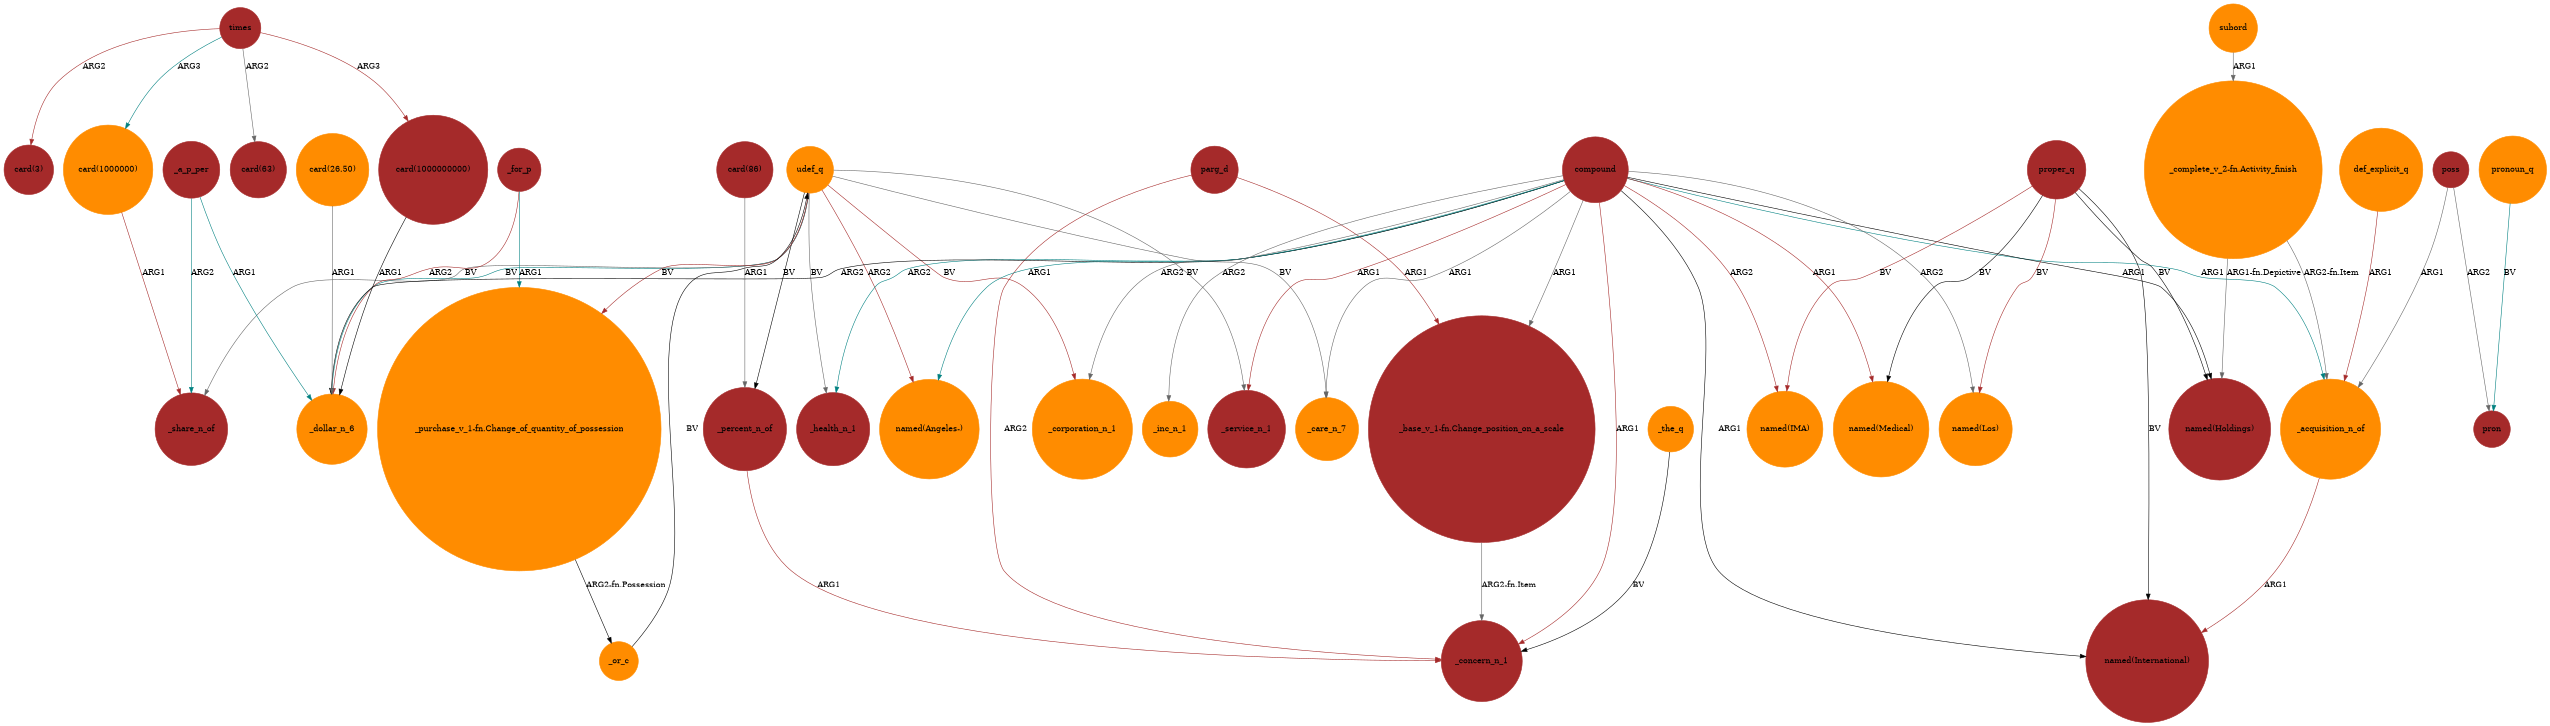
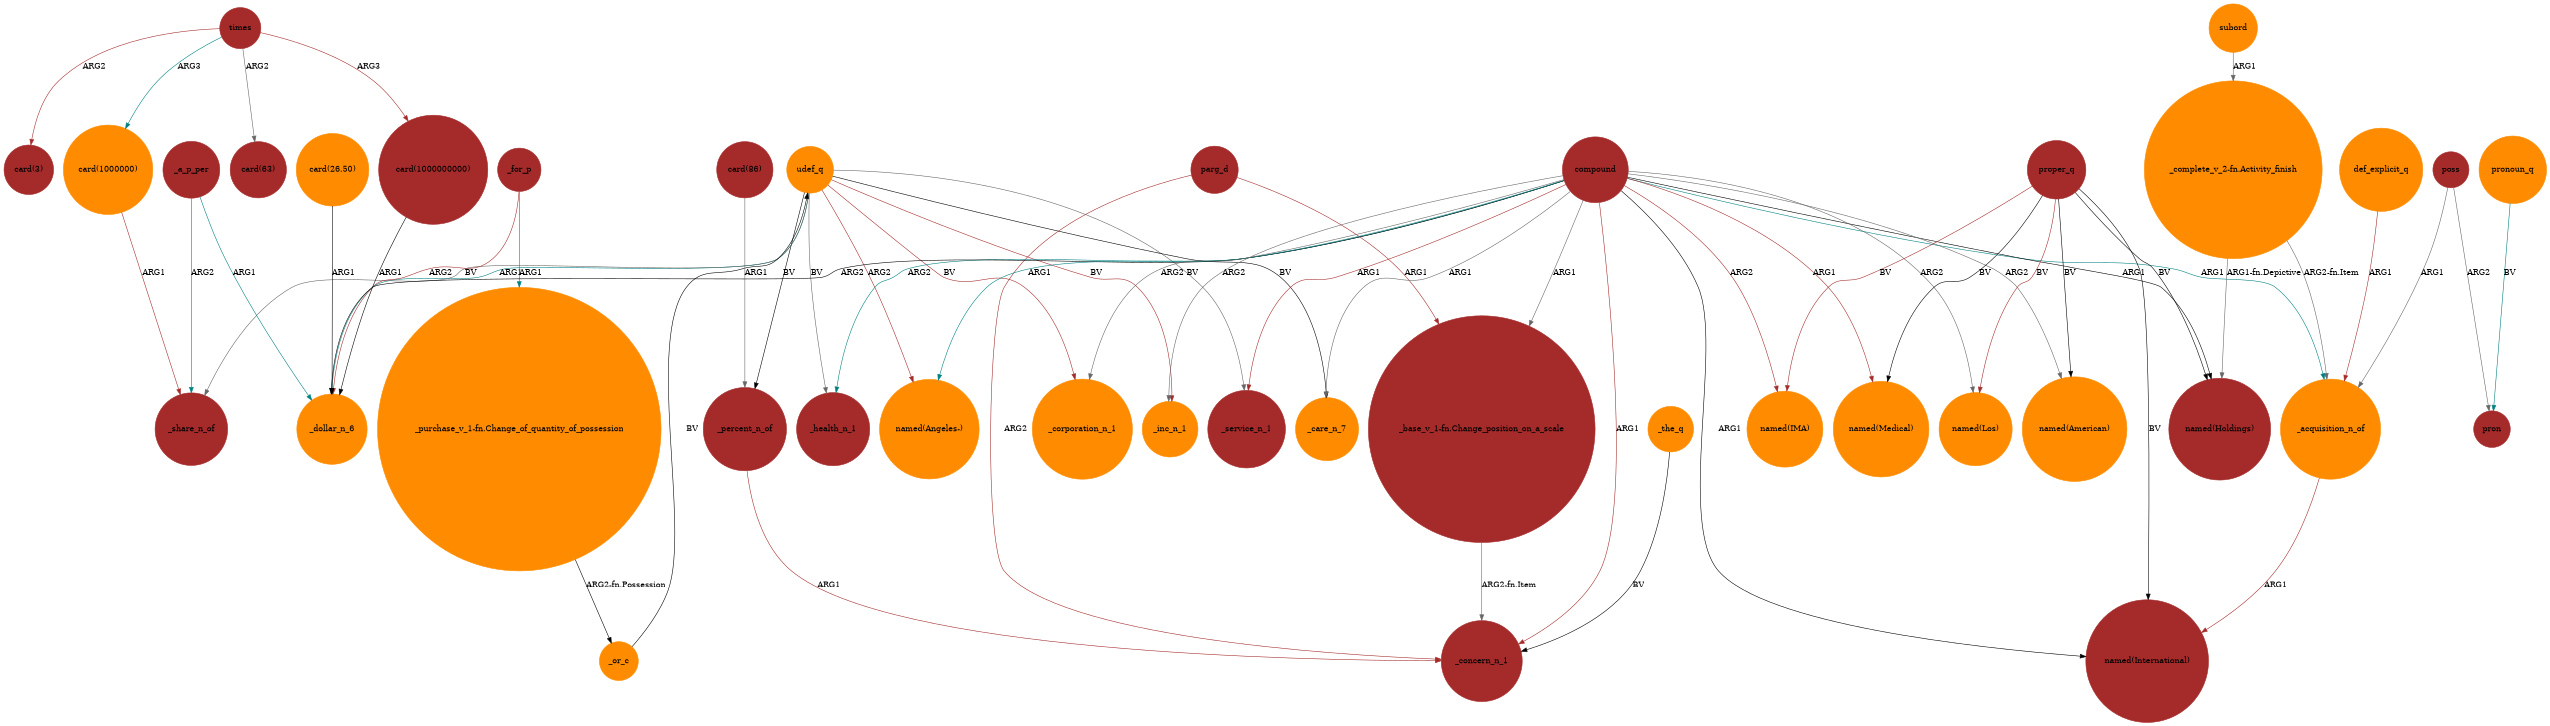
edge "udef_q" -> "_care_n_7": color gray40 -> black
edge "udef_q" -> "_purchase_v_1-fn.Change_of_quantity_of_possession": now "udef_q" -> "_inc_n_1"
edge "udef_q" -> "_dollar_n_6": label "BV" -> "ARG1"
edge "card(26.50)" -> "_dollar_n_6": color gray40 -> black
node "named(American)": added
